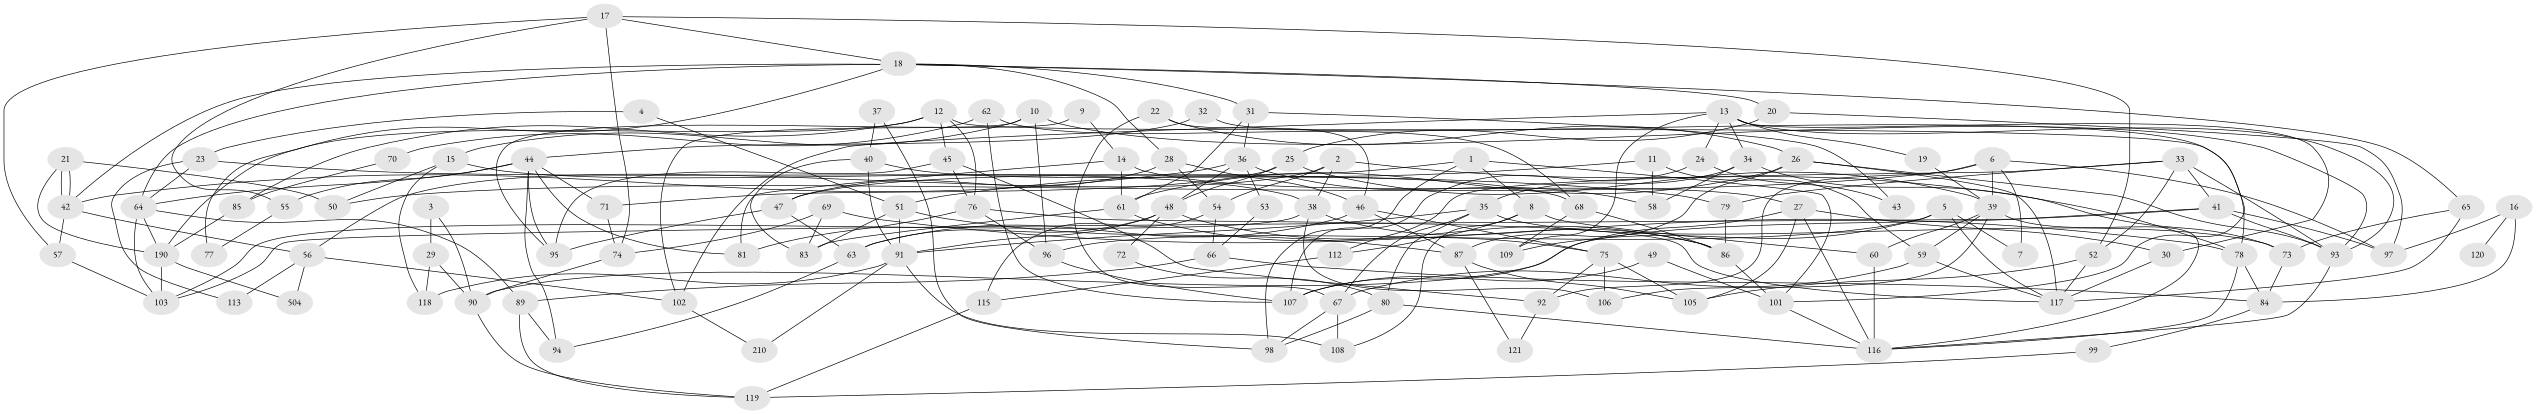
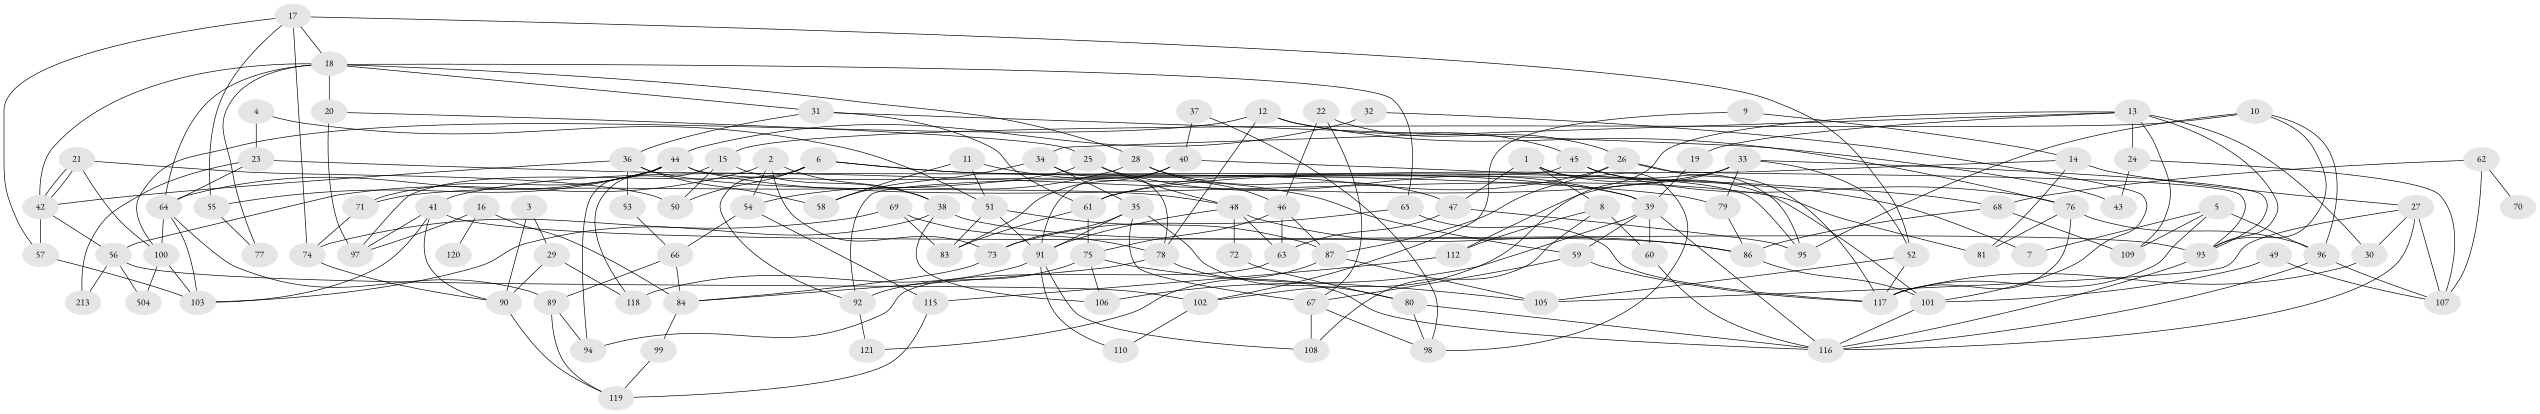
node "85": removed
node "190": label "190" -> "100"
node "113": label "113" -> "213"
edge "96" -- "116": added
node "210": label "210" -> "110"
